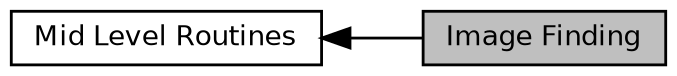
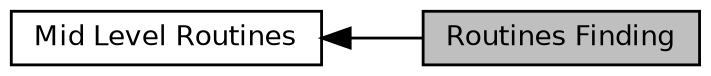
node "Image Finding": label "Image Finding" -> "Routines Finding"
